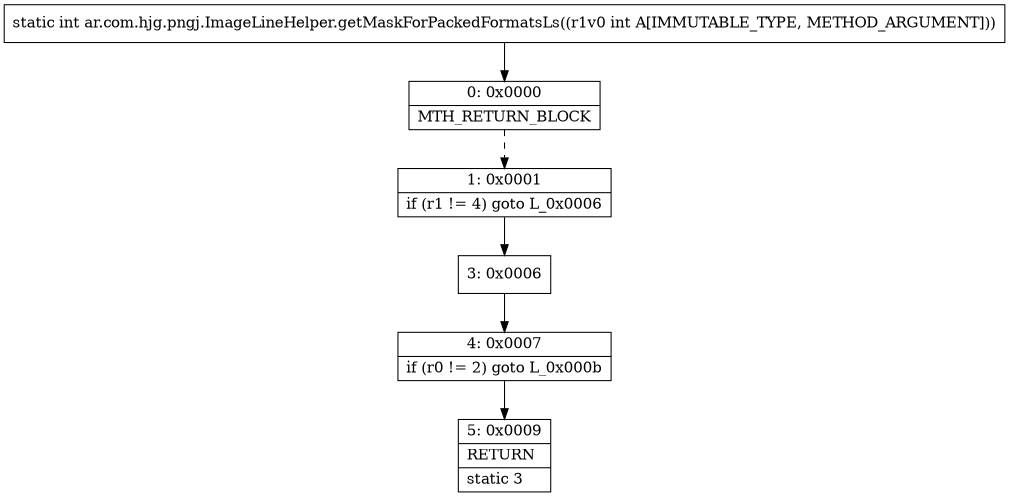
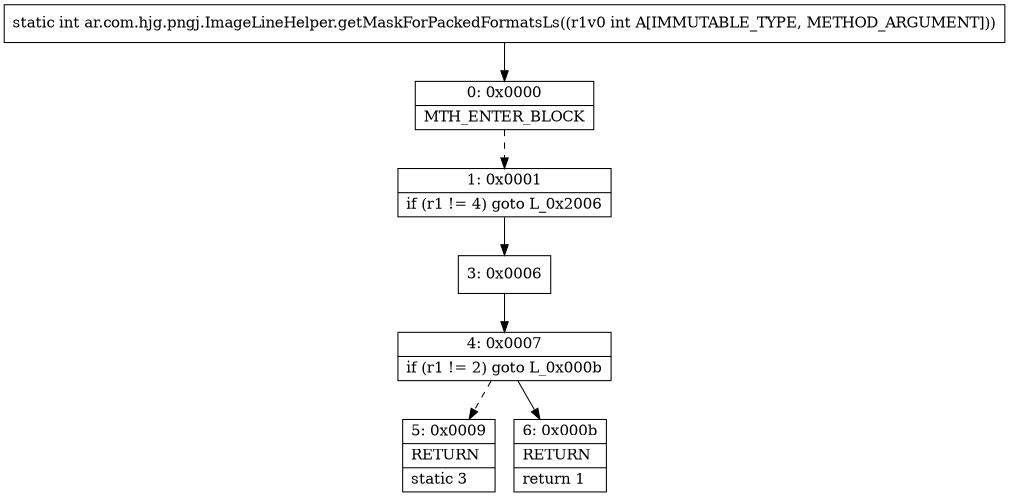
node "0: 0x0000": text "MTH_RETURN_BLOCK" -> "MTH_ENTER_BLOCK"
node "1: 0x0001": text "if (r1 != 4) goto L_0x0006" -> "if (r1 != 4) goto L_0x2006"
node "4: 0x0007": text "if (r0 != 2) goto L_0x000b" -> "if (r1 != 2) goto L_0x000b"
edge "4: 0x0007" -> "5: 0x0009": style solid -> dashed
node "6: 0x000b": added
